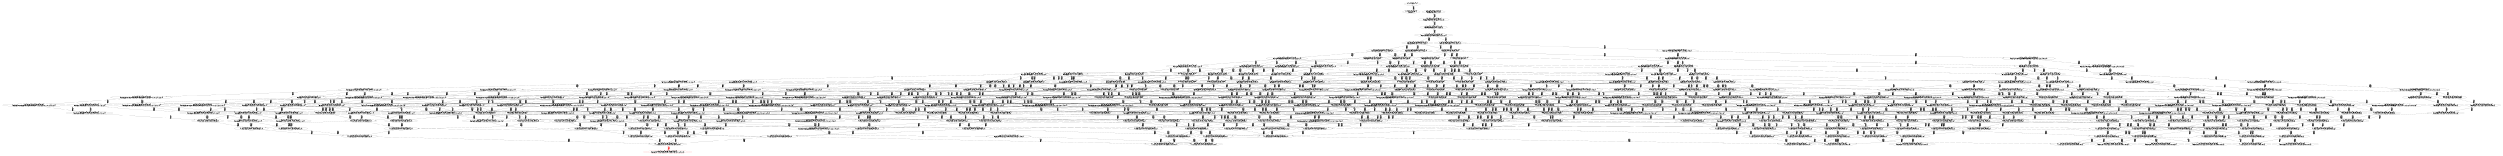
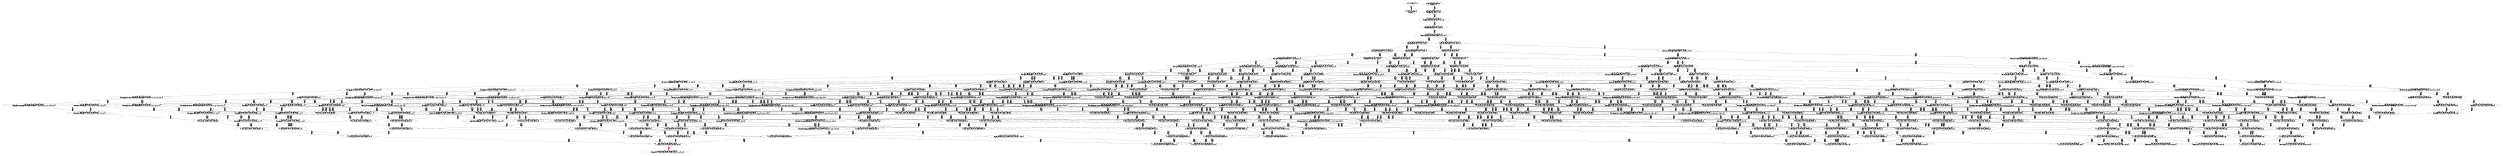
node "S2: [36, 36] [36, 36] [36, 45] [53, 67] {T0J1:53-67}{1, 2}": added
edge "S1: [0, 0] [0, 0] [0, 0] [36, 45] {T0J0:36-45}{1}" -> "S0: [0, 0] [0, 0] [0, 0] [0, 0] {}{}": reversed
